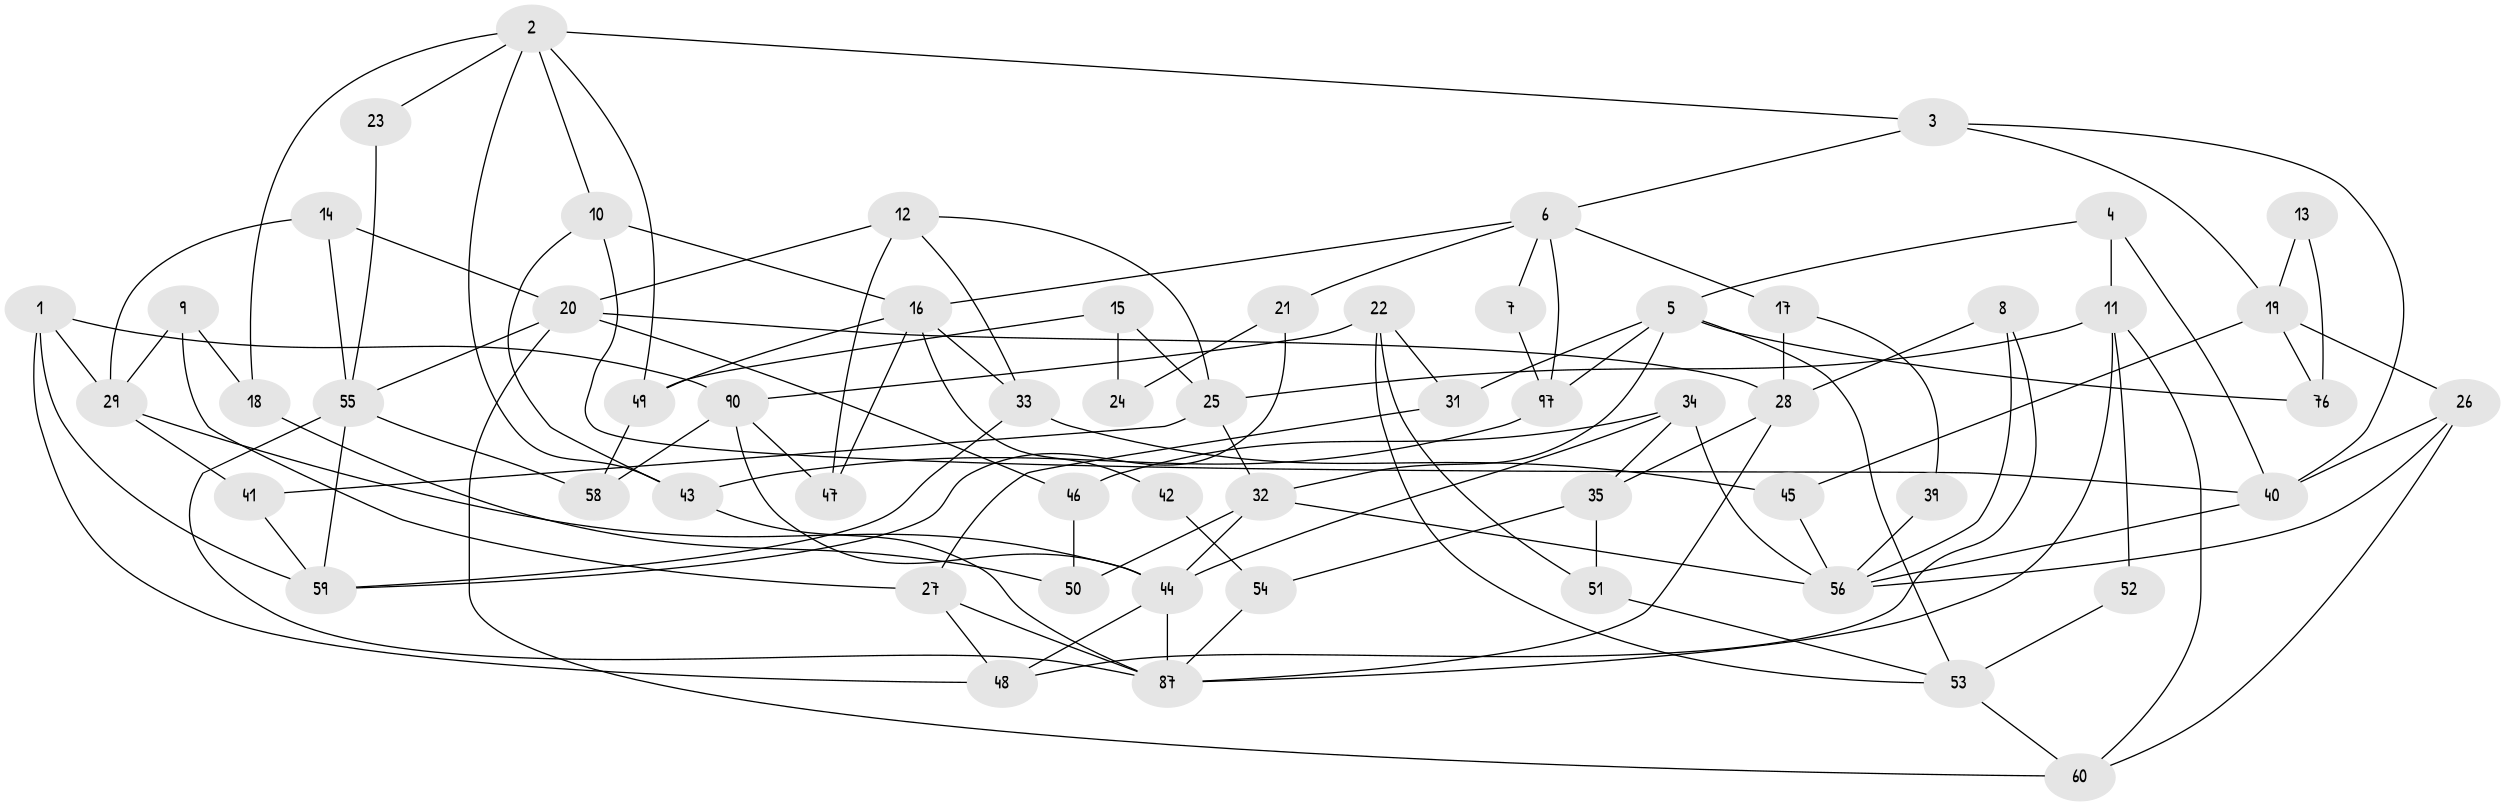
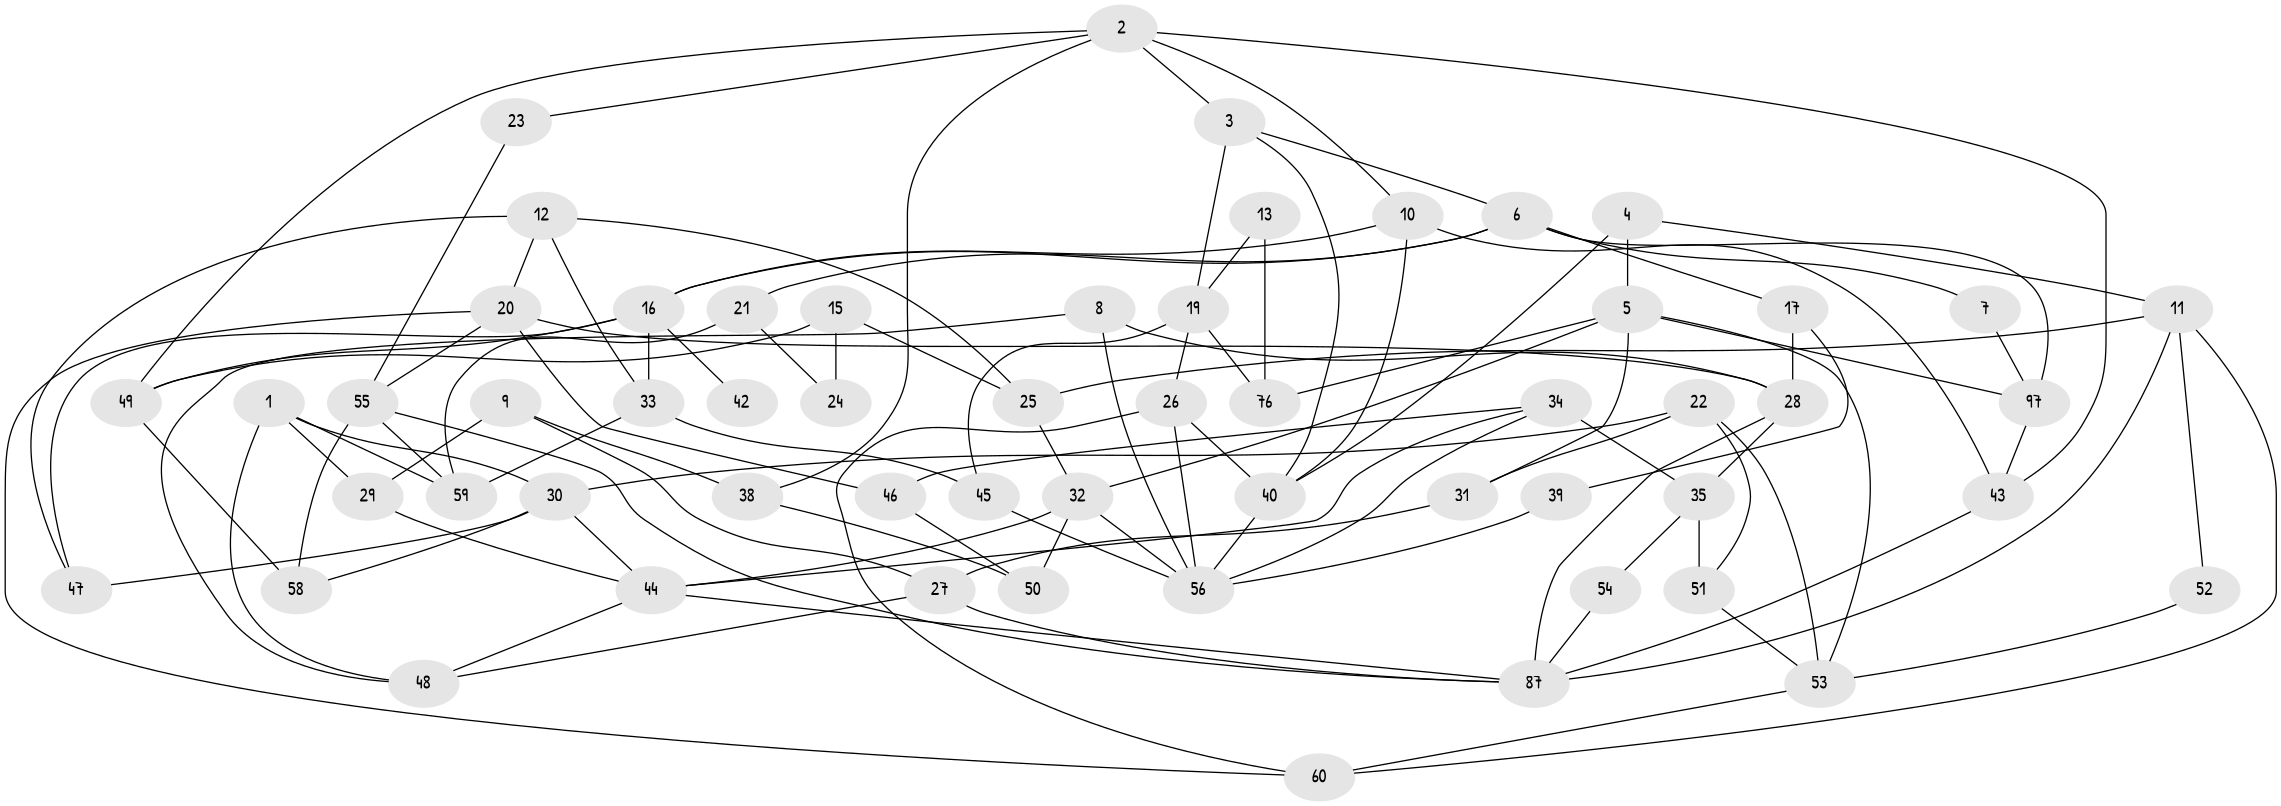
node "14": removed
node "18": label "18" -> "38"
node "90": label "90" -> "30"
node "41": removed
edge "42" -- "54": removed
